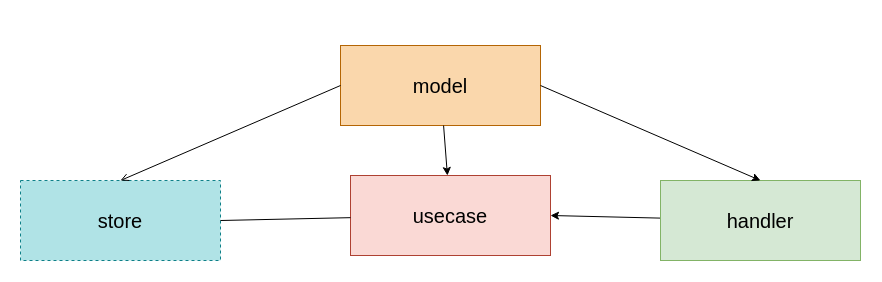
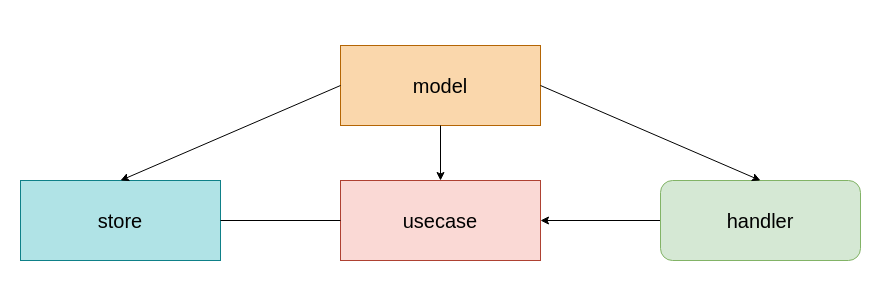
edge "model" -> "store": arrowhead open -> classic
node "usecase": moved (451, 216) -> (441, 221)
node "store": style dashed -> solid
node "handler": shape rectangle -> rounded rectangle
